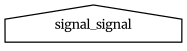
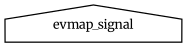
node "signal_signal": label "signal_signal" -> "evmap_signal"
